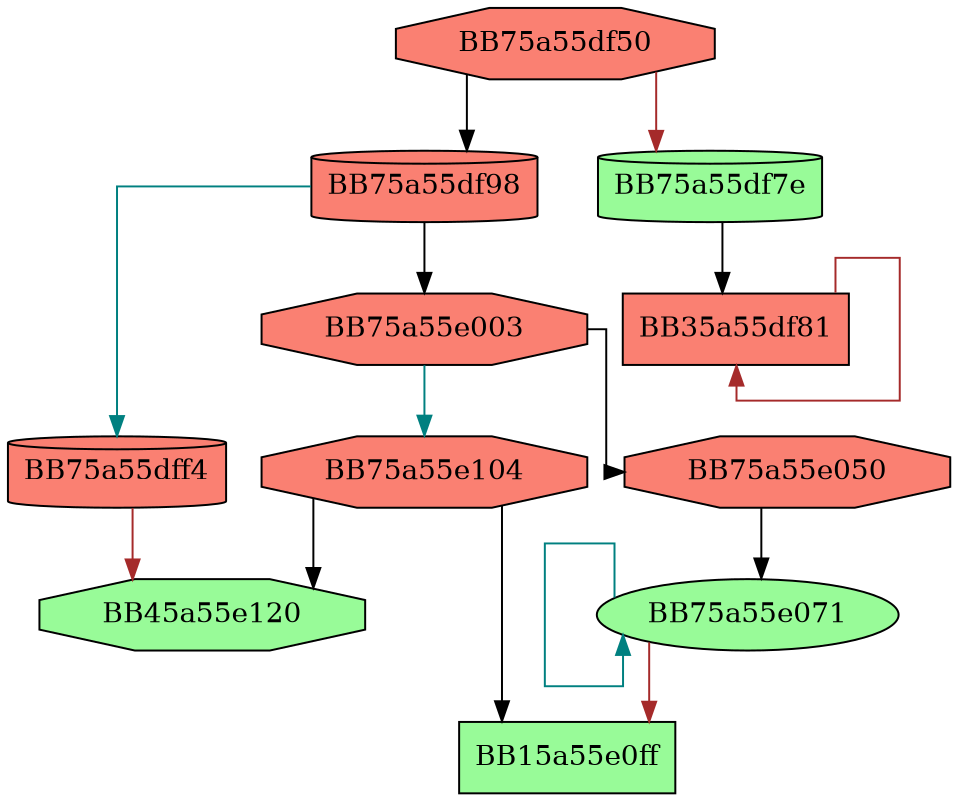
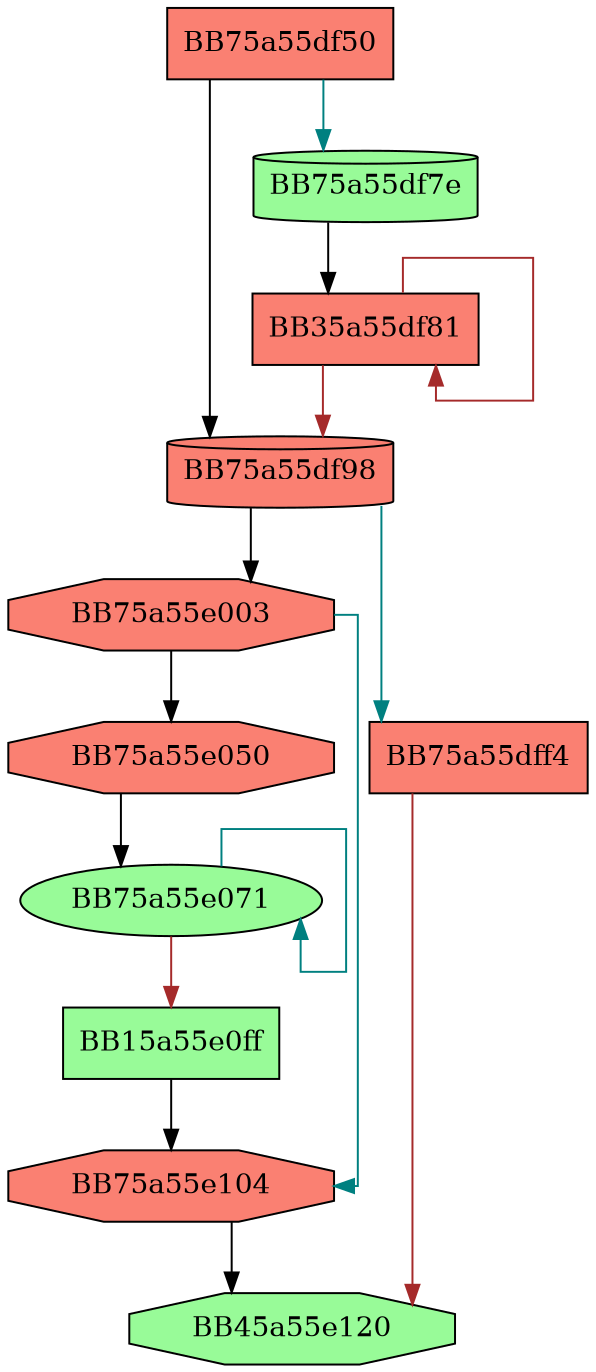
node "BB75a55df50": shape octagon -> box
edge "BB75a55df50" -> "BB75a55df7e": color brown -> teal
edge "BB35a55df81" -> "BB75a55df98": added
node "BB75a55dff4": shape cylinder -> box
edge "BB75a55e104" -> "BB15a55e0ff": reversed
